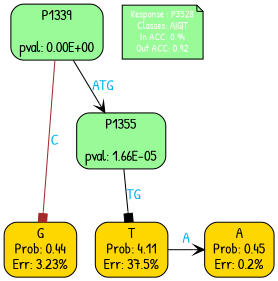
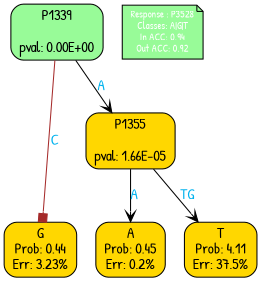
edge "P1339 pval: 0.00E+00" -> "P1355 pval: 1.66E-05": label "ATG" -> "A"
node "P1355 pval: 1.66E-05": fillcolor palegreen -> gold
edge "P1355 pval: 1.66E-05" -> "T Prob: 4.11 Err: 37.5%": arrowhead box -> vee
edge "T Prob: 4.11 Err: 37.5%" -> "A Prob: 0.45 Err: 0.2%": now "P1355 pval: 1.66E-05" -> "A Prob: 0.45 Err: 0.2%"
